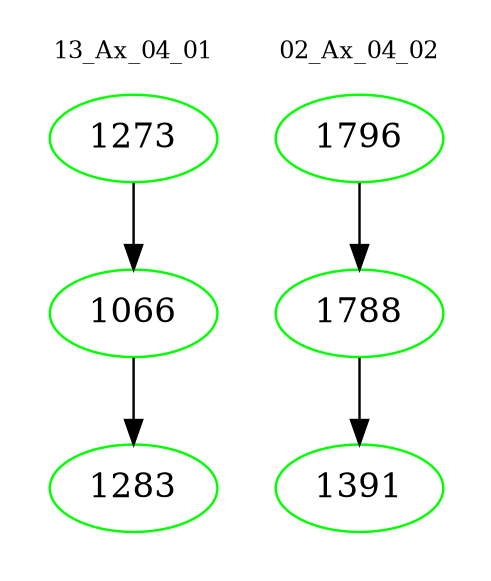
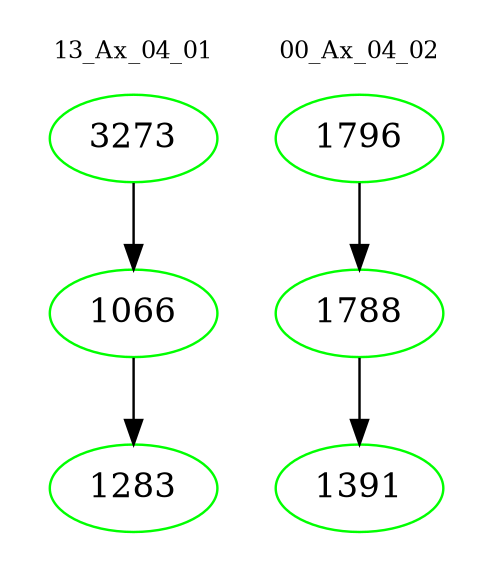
cluster "02_Ax_04_02": label "02_Ax_04_02" -> "00_Ax_04_02"
node "1273": label "1273" -> "3273"
